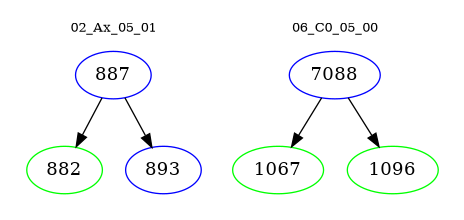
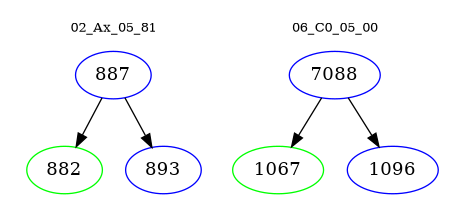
cluster "02_Ax_05_01": label "02_Ax_05_01" -> "02_Ax_05_81"
node "1096": color green -> blue
